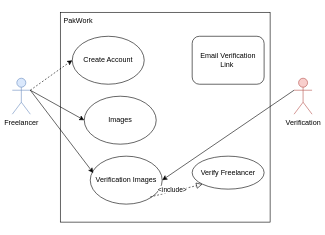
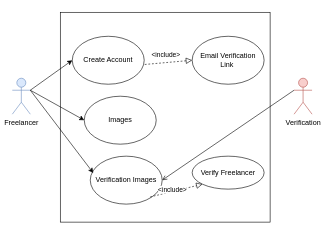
node "PakWork": removed
node "Email Verification Link": shape rounded rectangle -> ellipse
edge "Create Account" -> "Email Verification Link": added, label "<include>"
edge "Freelancer" -> "Create Account": style dashed -> solid
edge "Verification" -> "Verification Images": arrowhead classic -> open
